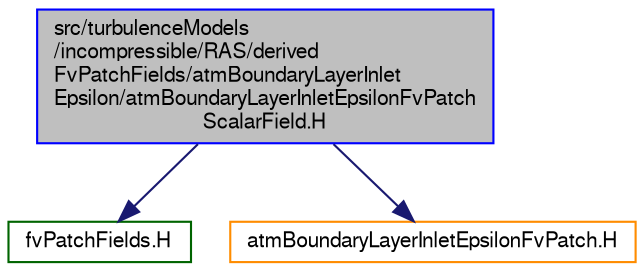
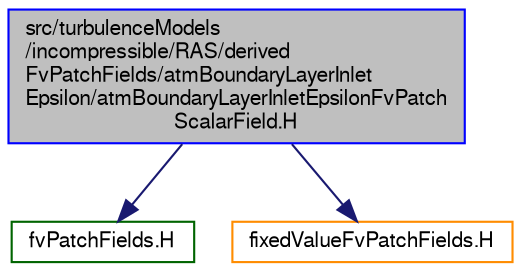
node "atmBoundaryLayerInletEpsilonFvPatch.H": label "atmBoundaryLayerInletEpsilonFvPatch.H" -> "fixedValueFvPatchFields.H"
